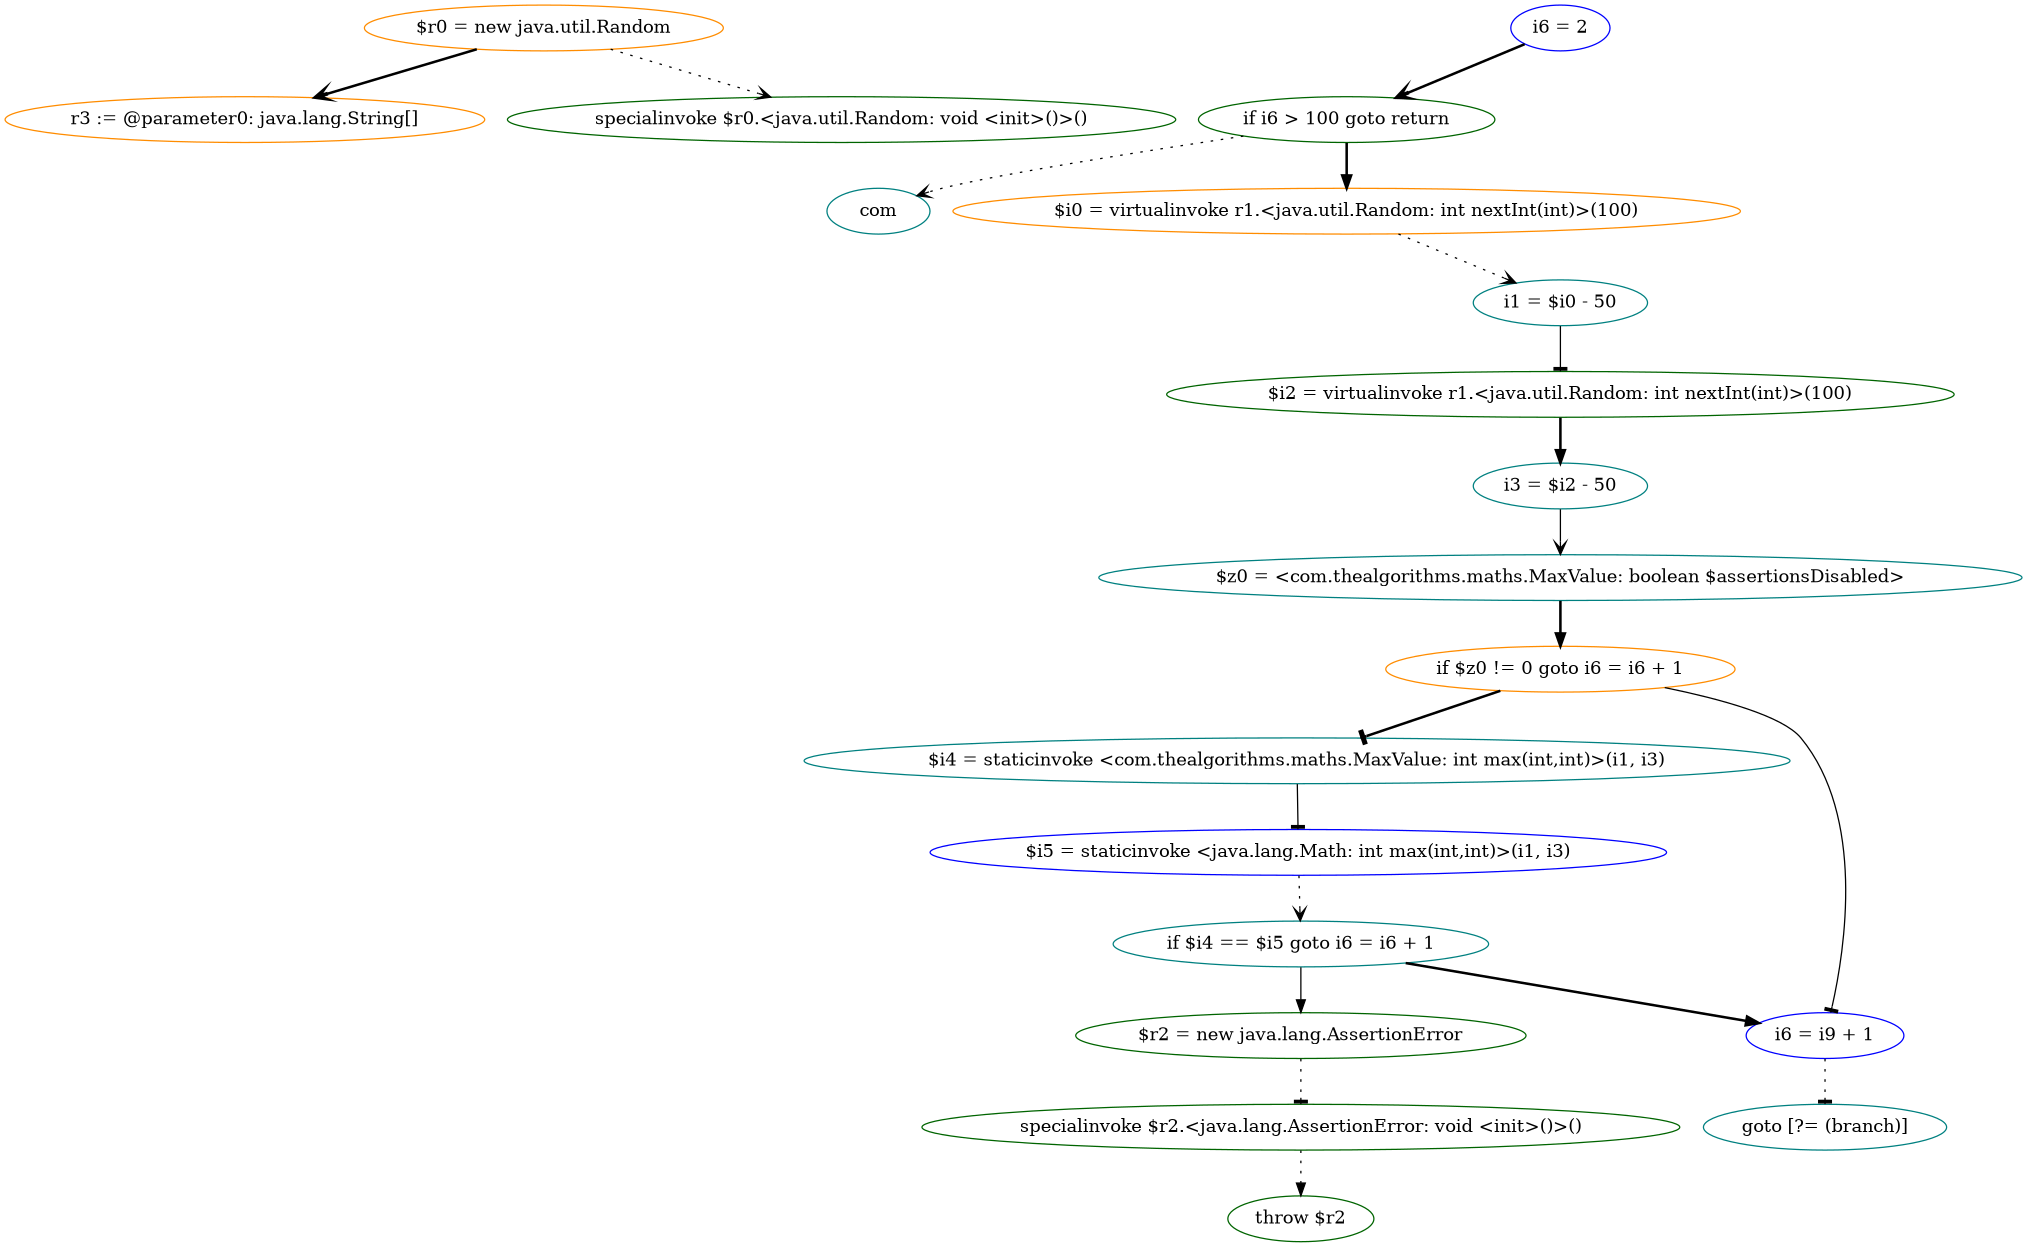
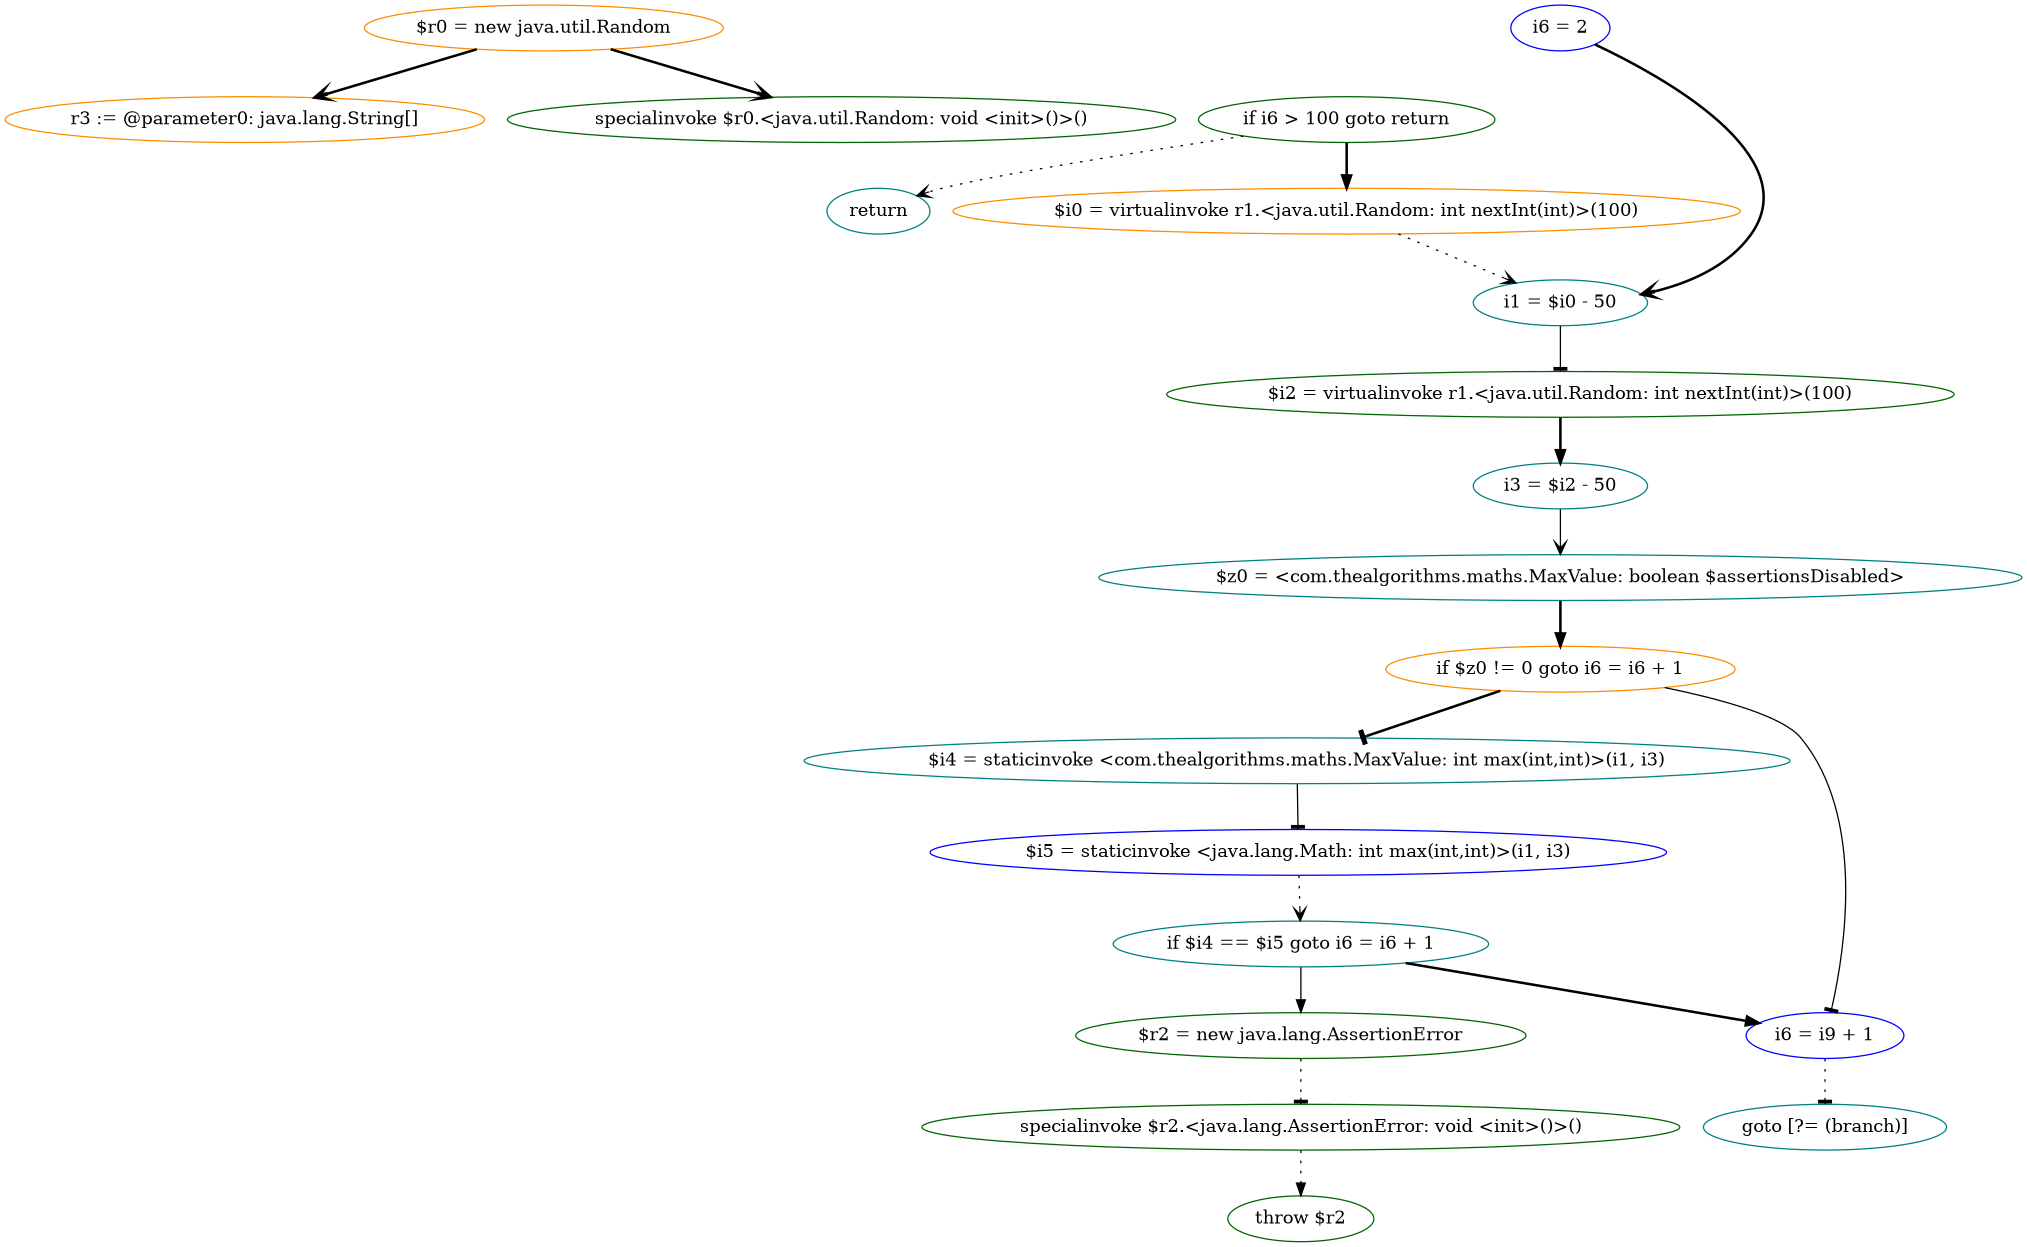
edge "i6 = 2" -> "if i6 > 100 goto return": now "i6 = 2" -> "i1 = $i0 - 50"
edge "$r0 = new java.util.Random" -> "specialinvoke $r0.<java.util.Random: void <init>()>()": style dotted -> bold
node "com": label "com" -> "return"
